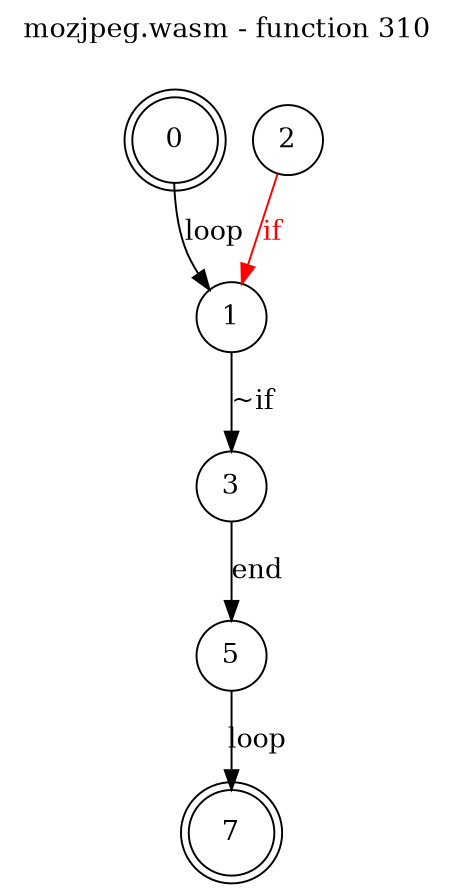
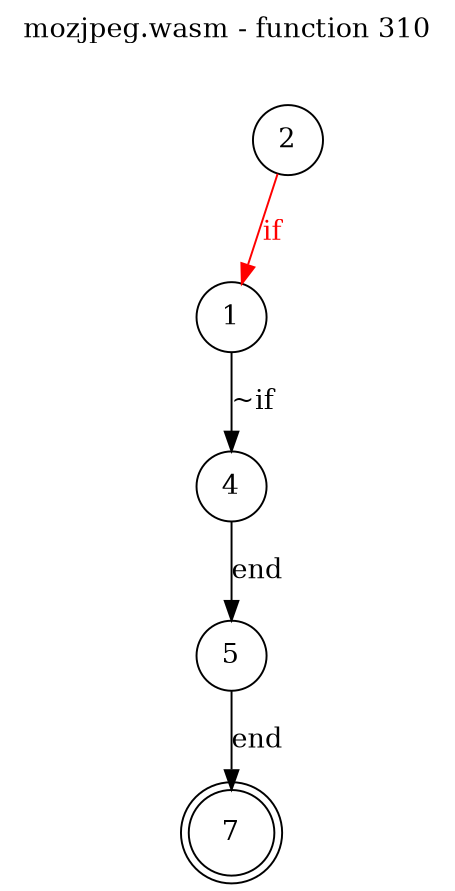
node "0": removed
node "3": label "3" -> "4"
edge "5" -> "7": label "loop" -> "end"
